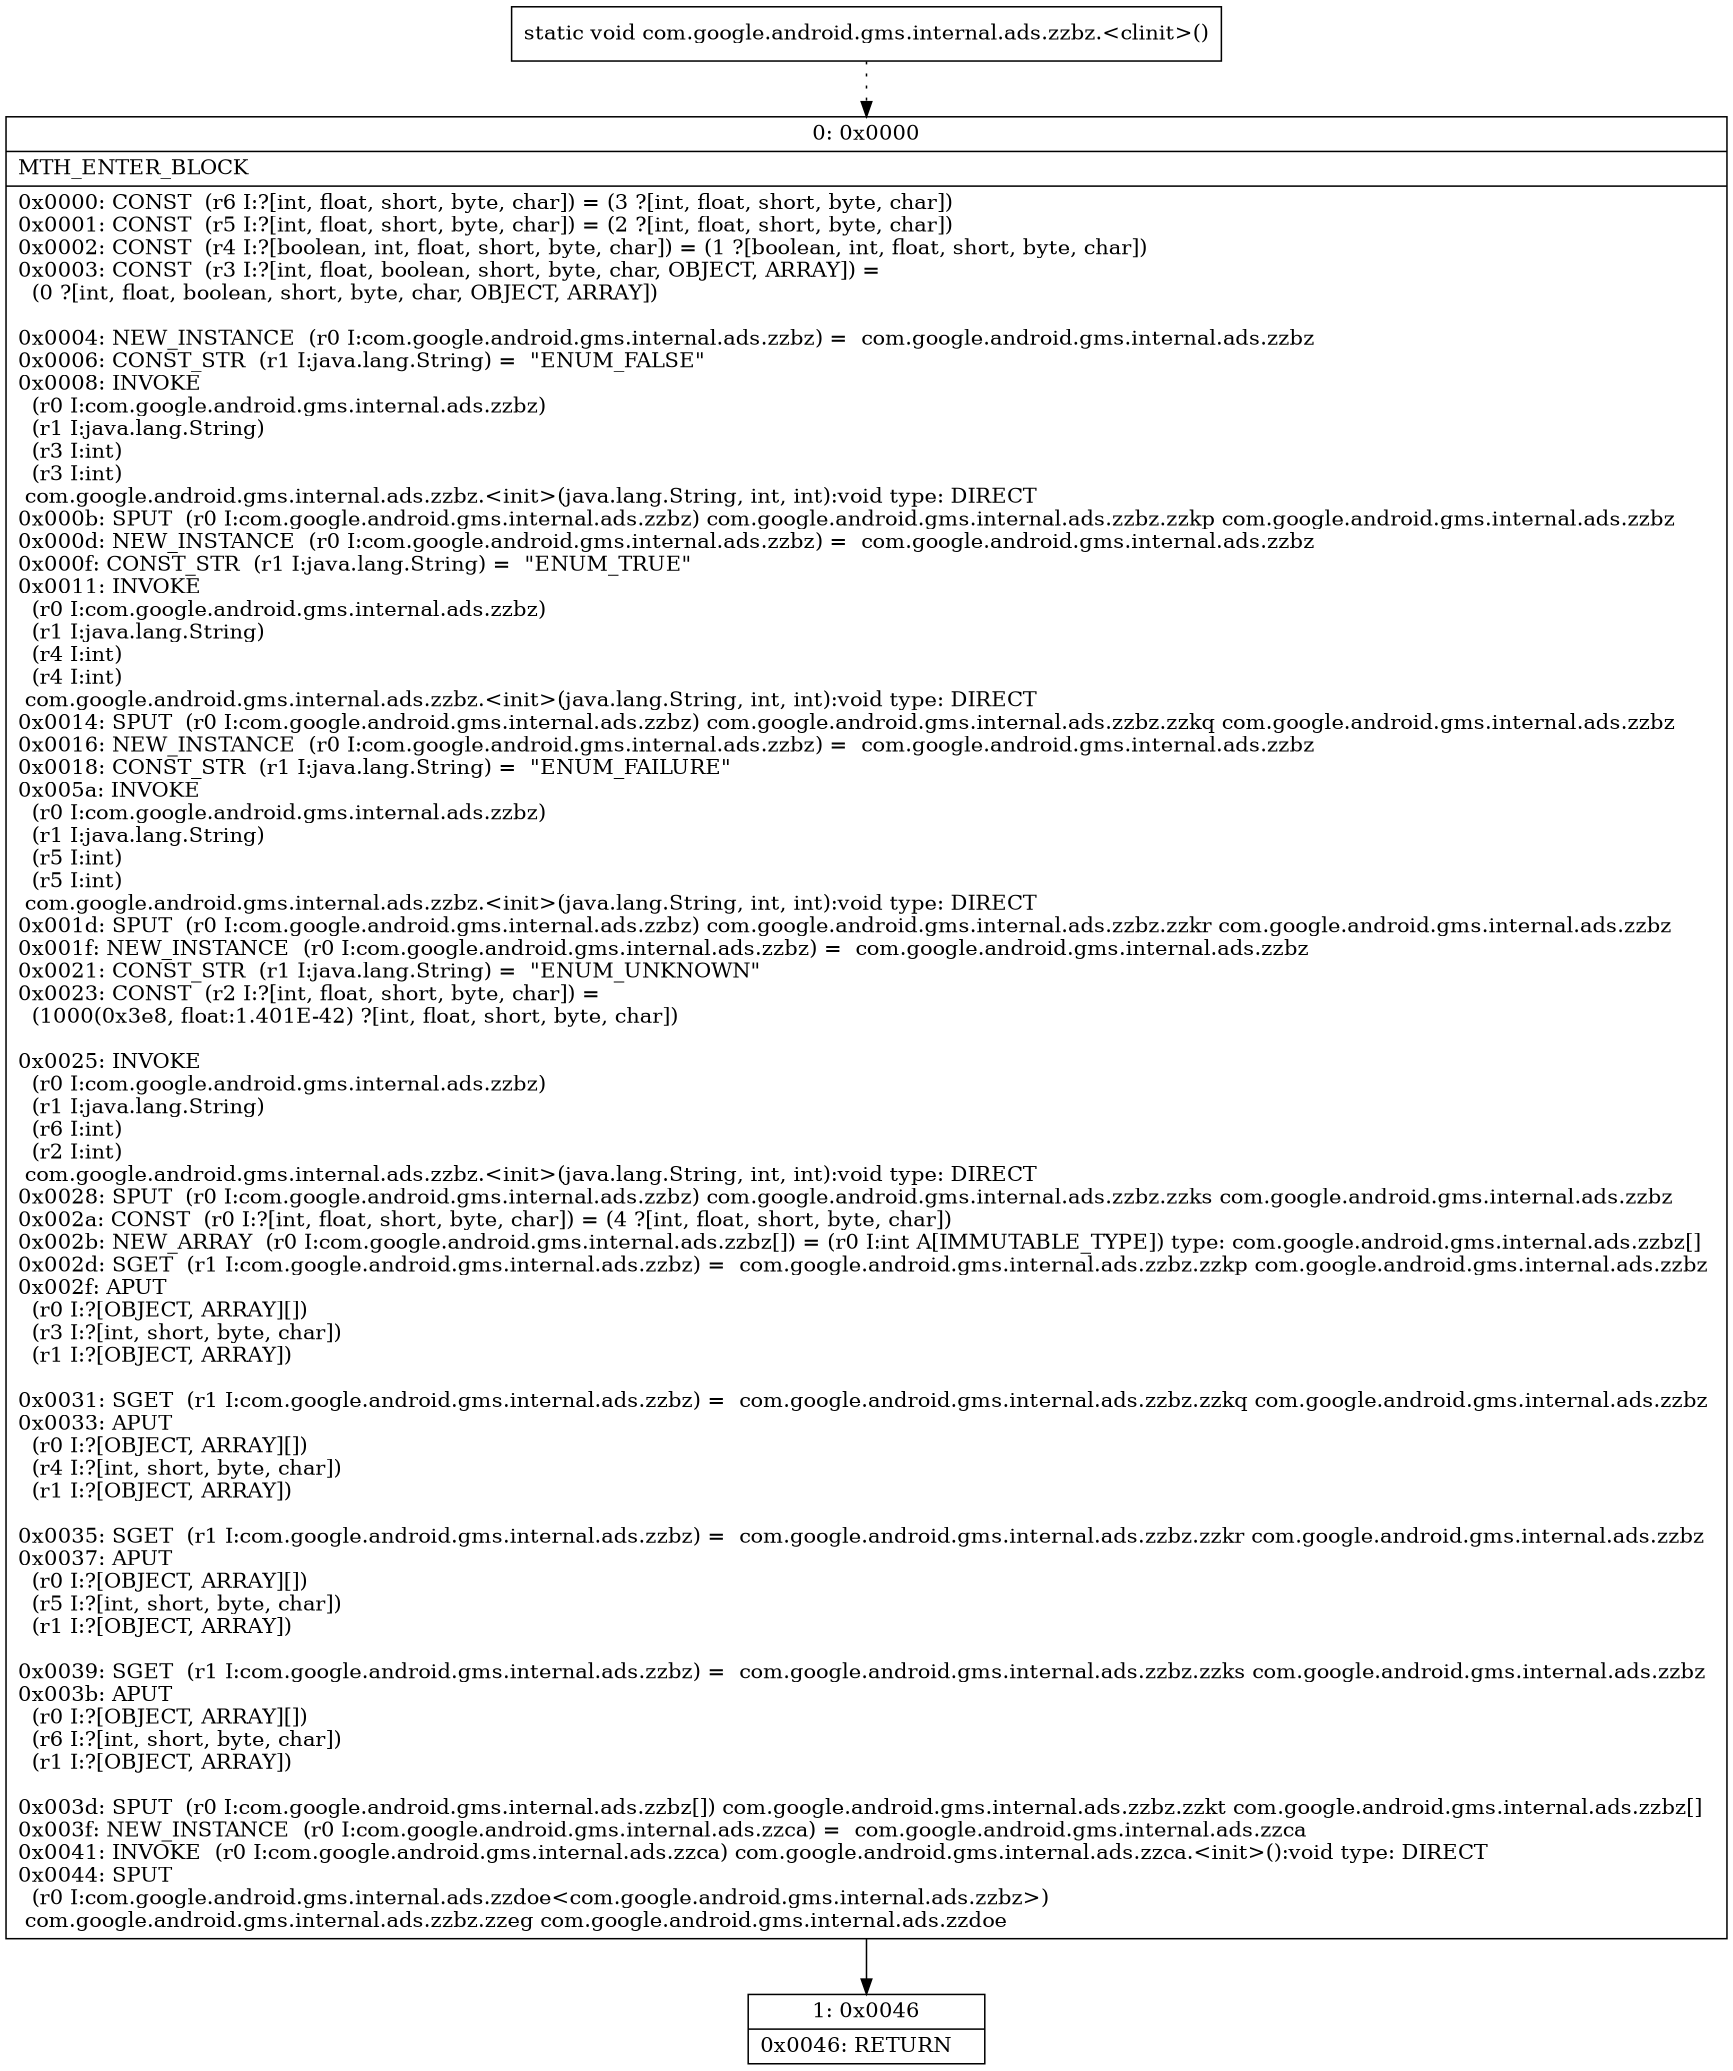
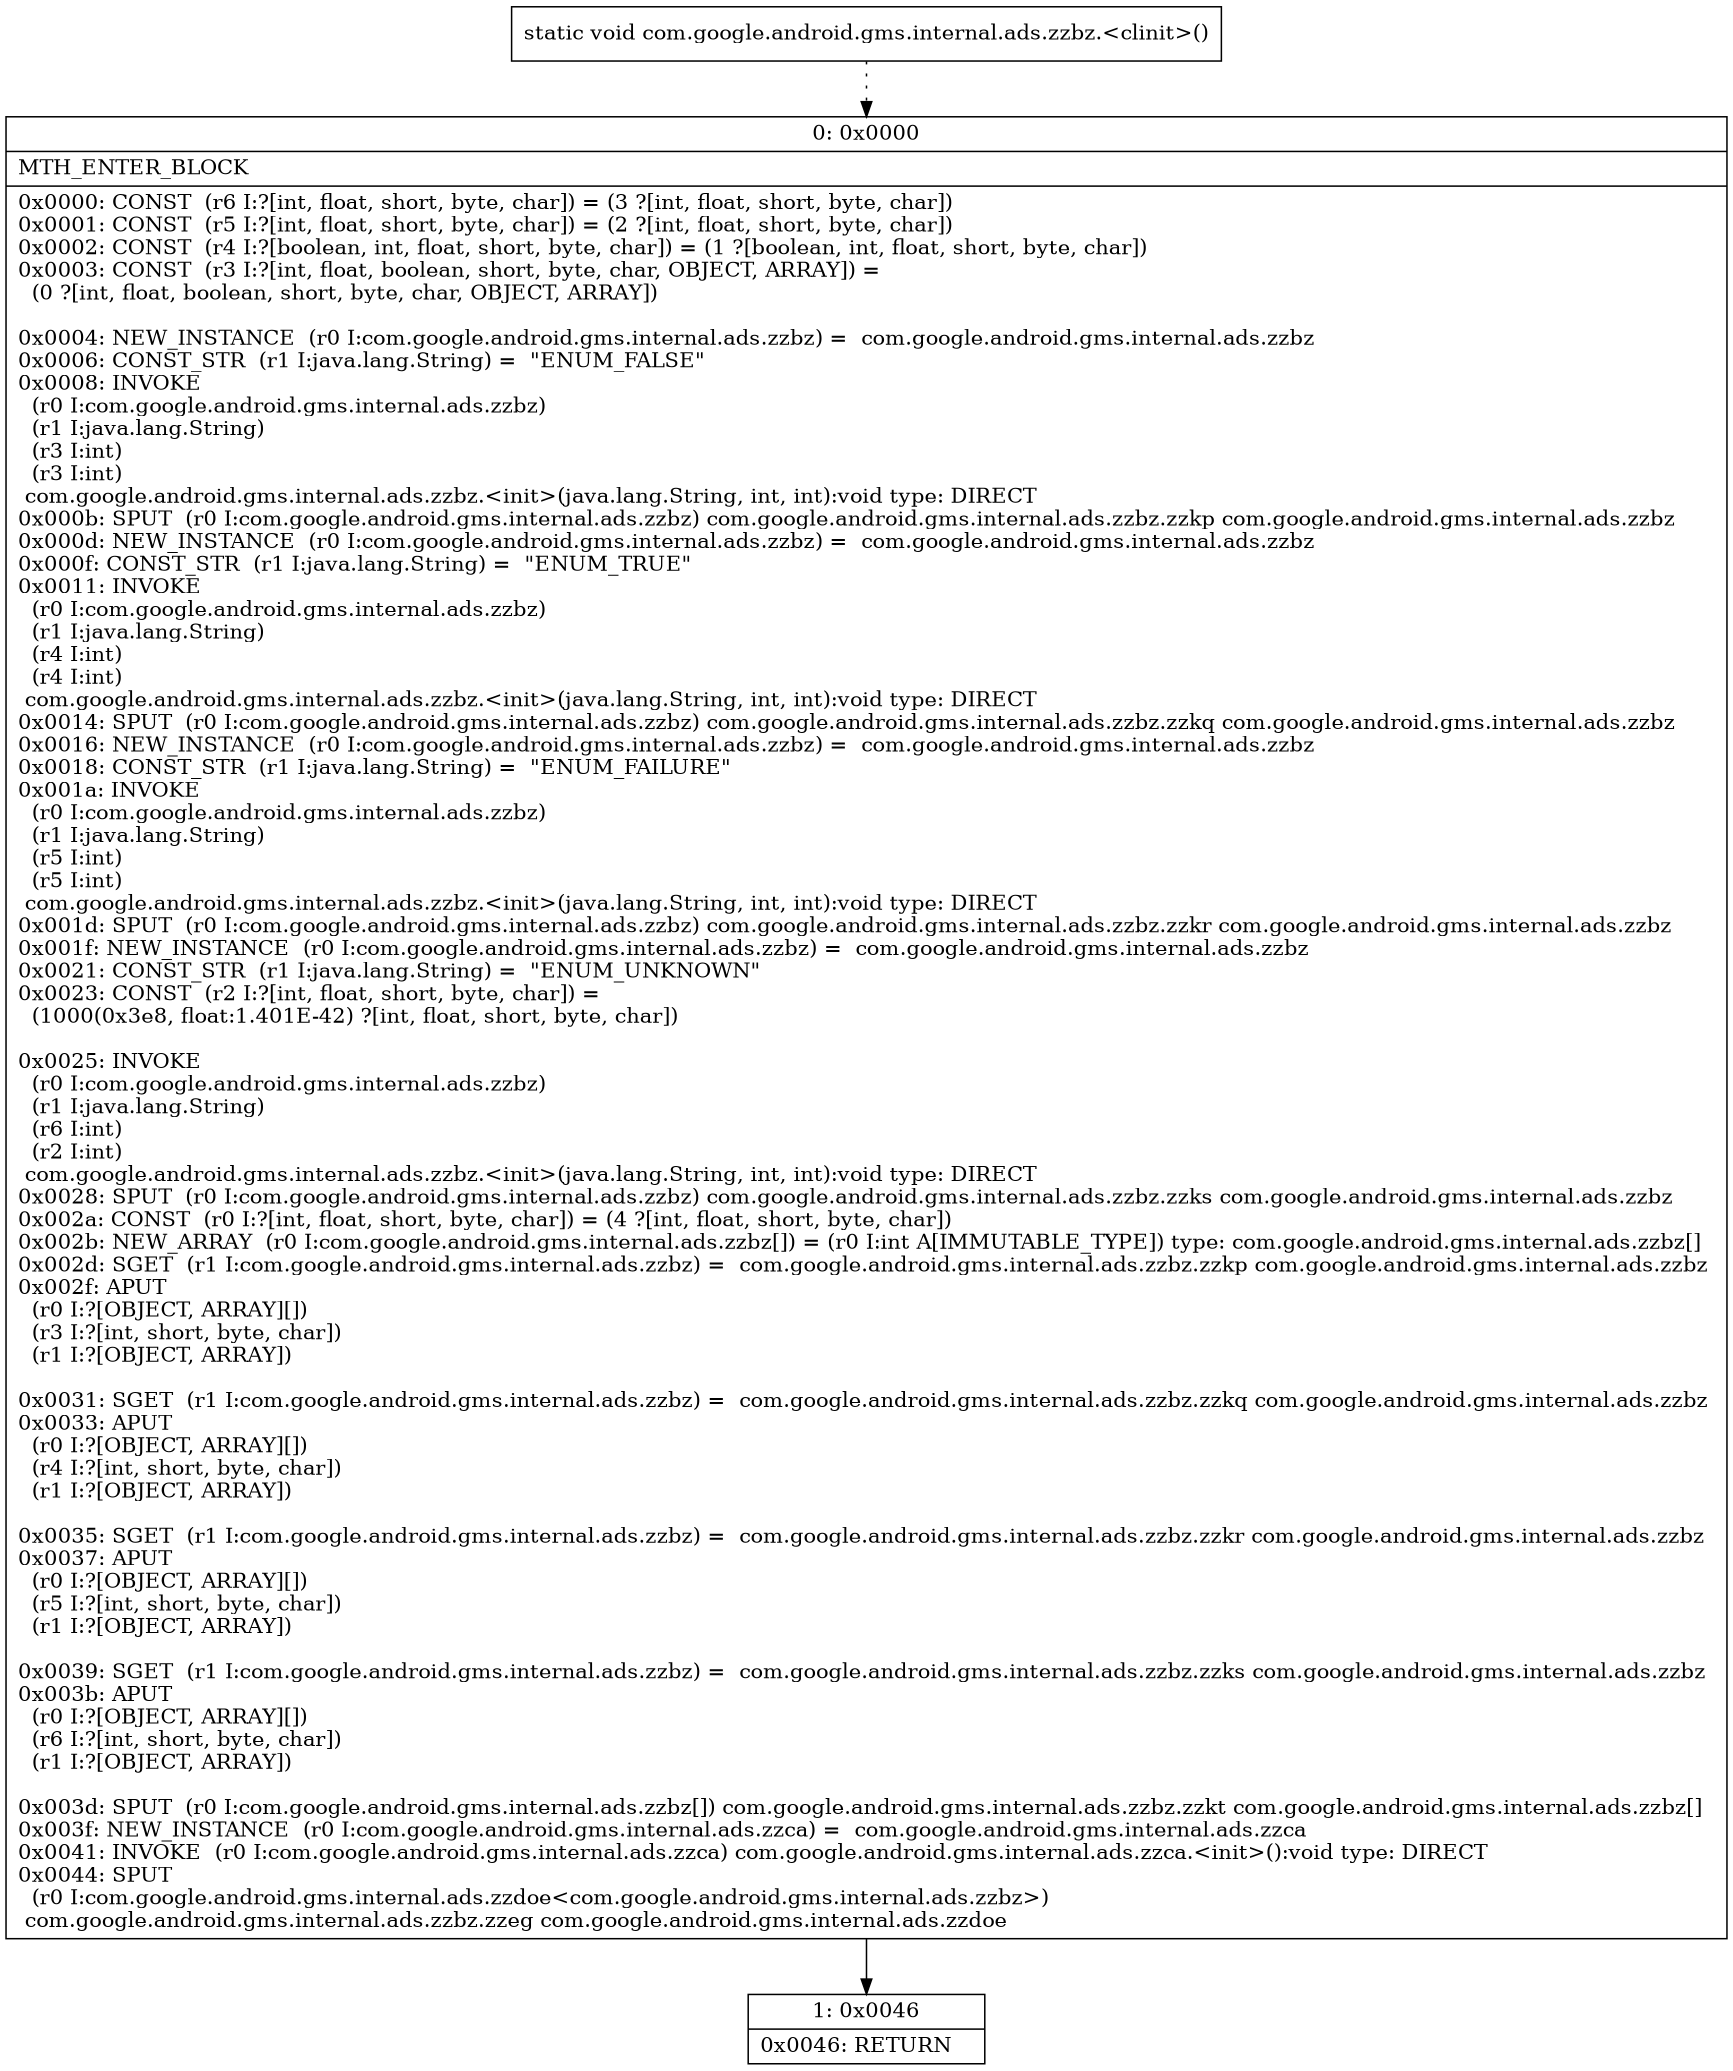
node "0: 0x0000": text "0x005a: INVOKE" -> "0x001a: INVOKE"
